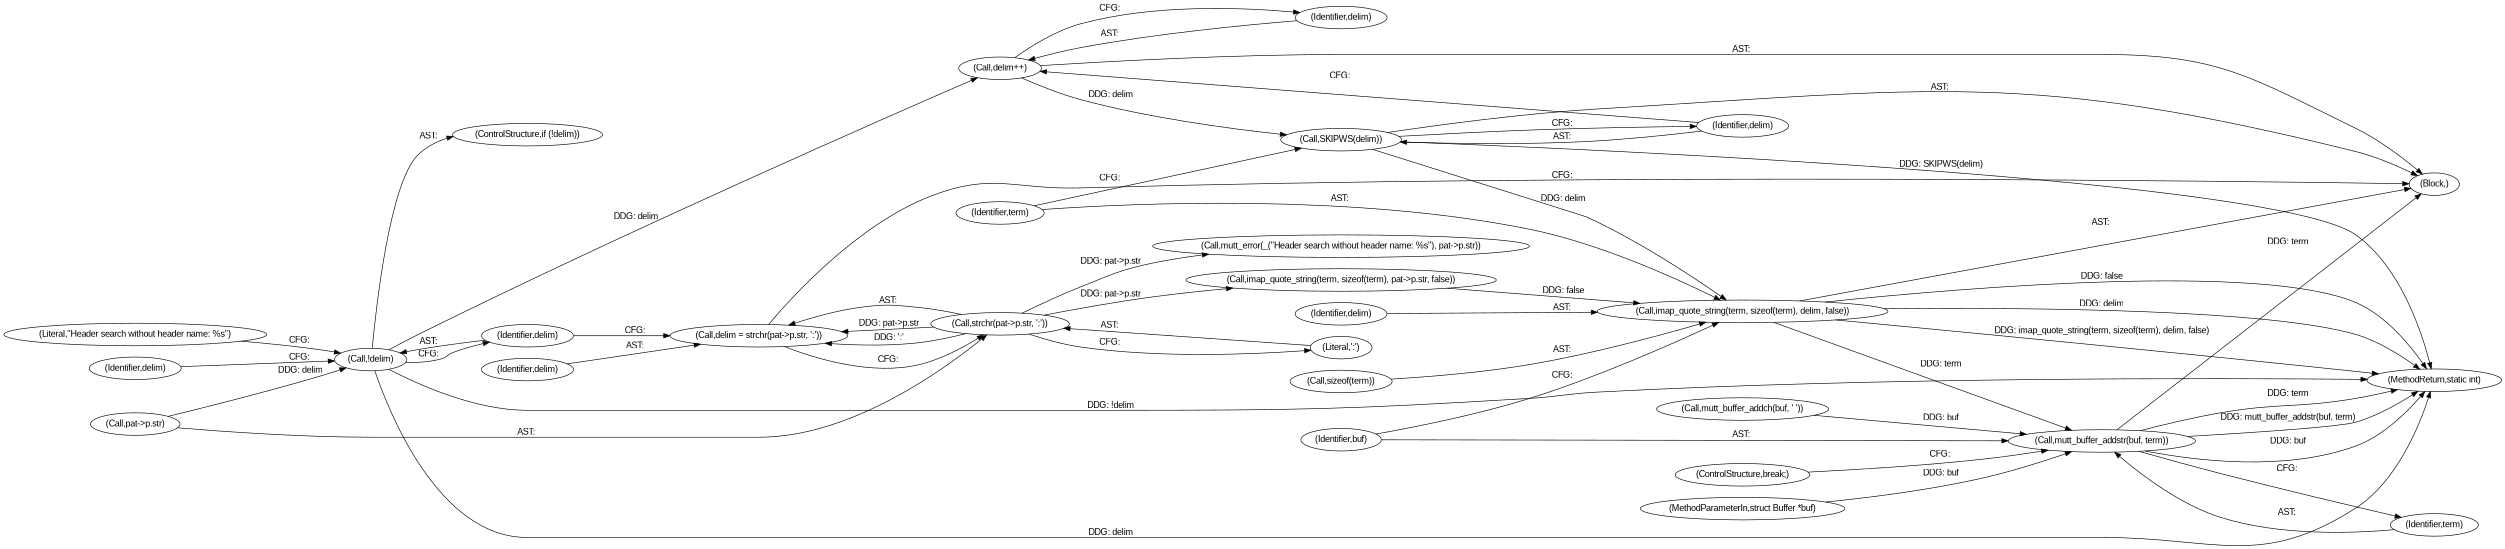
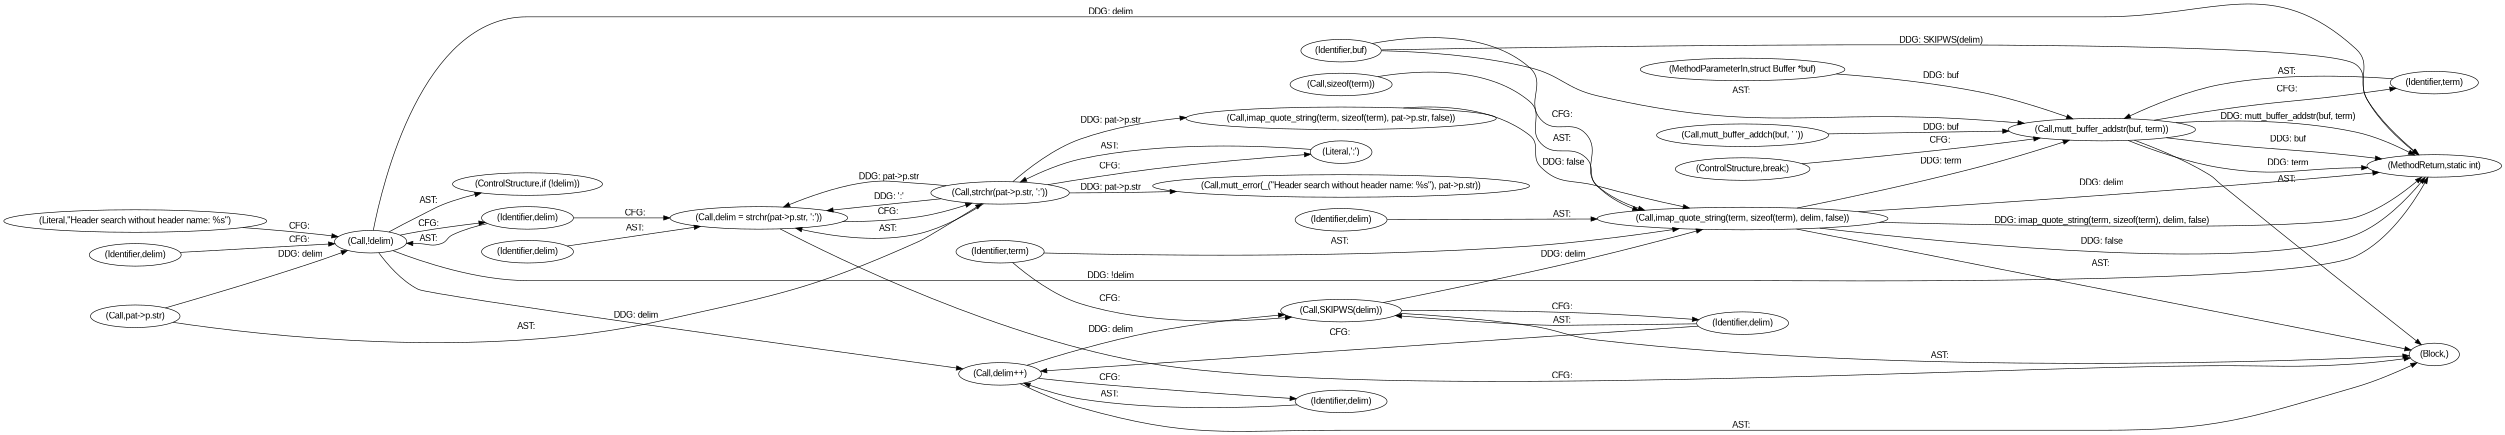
edge "(Call,SKIPWS(delim))" -> "(MethodReturn,static int)": now "(Identifier,buf)" -> "(MethodReturn,static int)"
edge "(Call,mutt_buffer_addstr(buf, term))" -> "(Block,)": label "DDG: term" -> "AST: "
